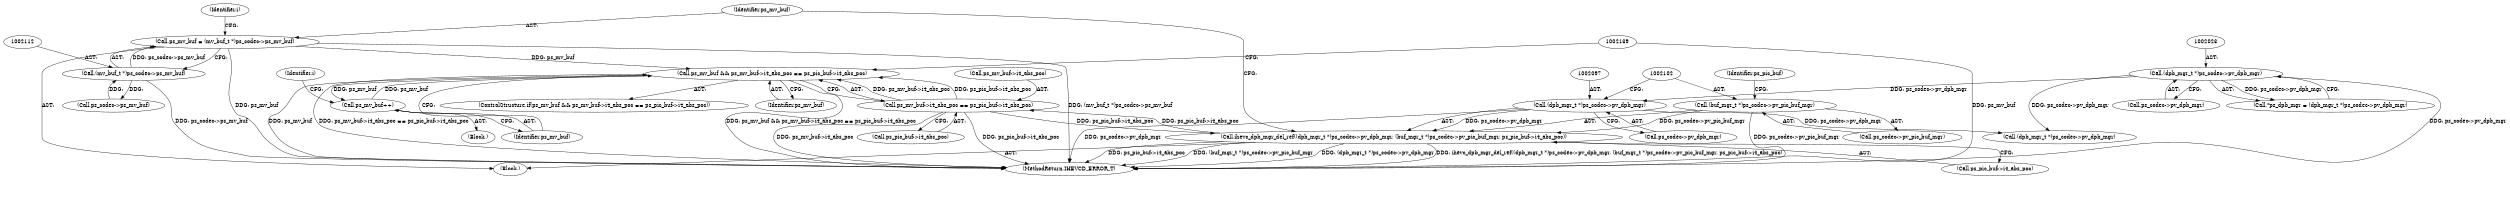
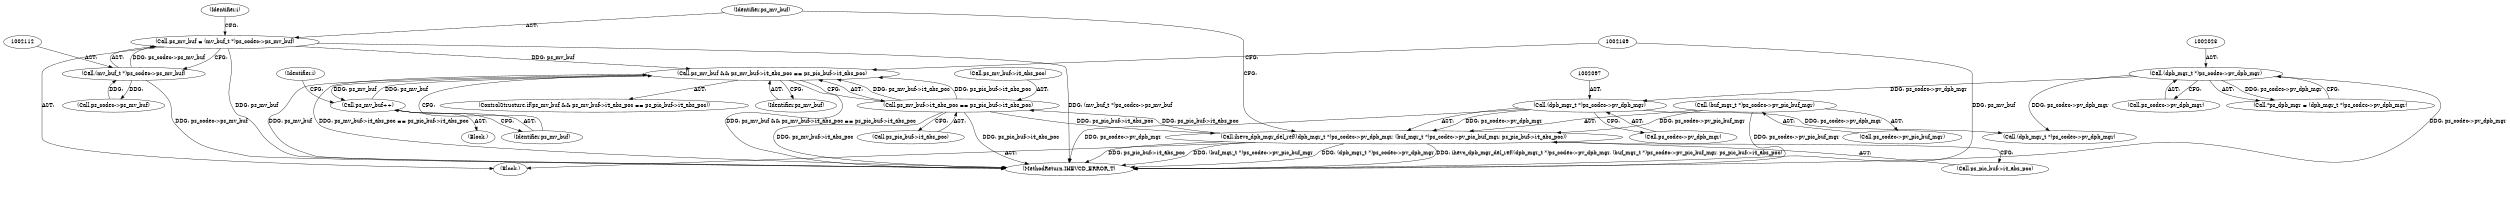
node "1002102": removed
node "(Identifier,ps_pic_buf)": removed
